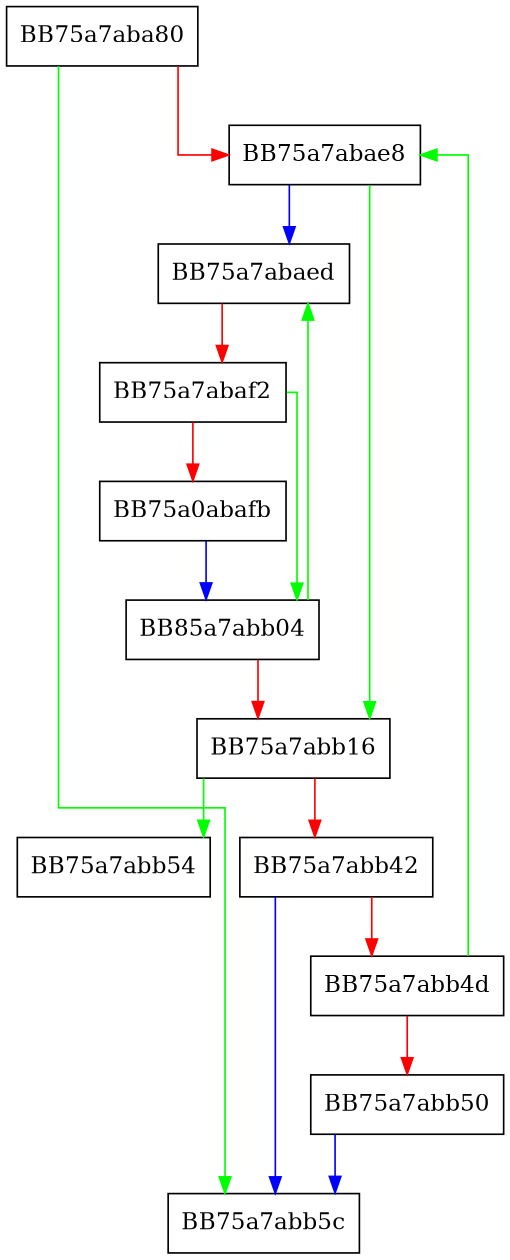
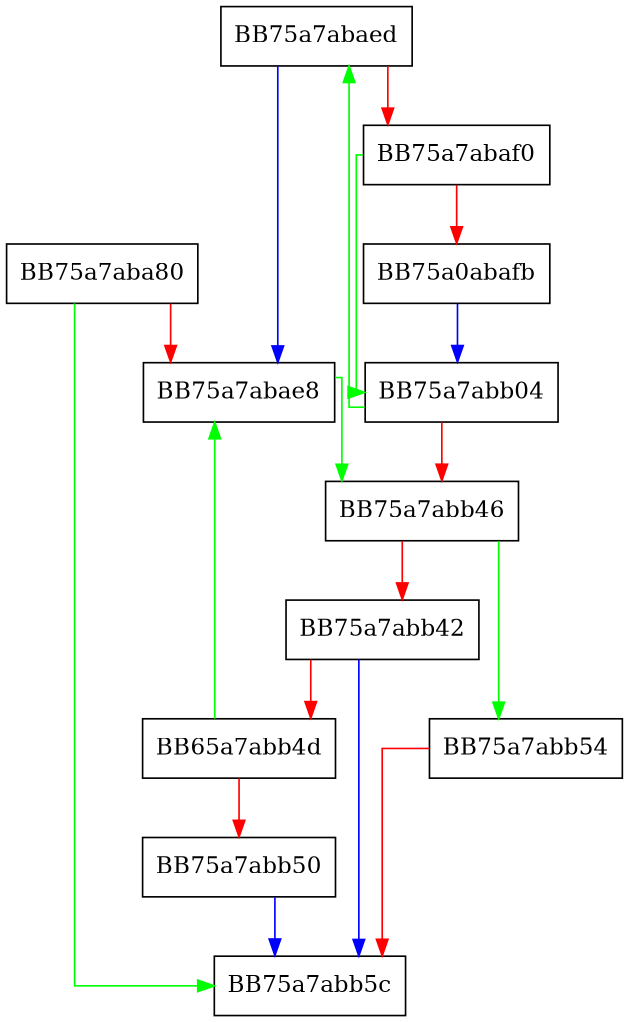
edge "BB75a7abae8" -> "BB75a7abaed": reversed
node "BB75a7abaf2": label "BB75a7abaf2" -> "BB75a7abaf0"
node "BB85a7abb04": label "BB85a7abb04" -> "BB75a7abb04"
node "BB75a7abb16": label "BB75a7abb16" -> "BB75a7abb46"
edge "BB75a7abb54" -> "BB75a7abb5c": added
node "BB75a7abb4d": label "BB75a7abb4d" -> "BB65a7abb4d"
